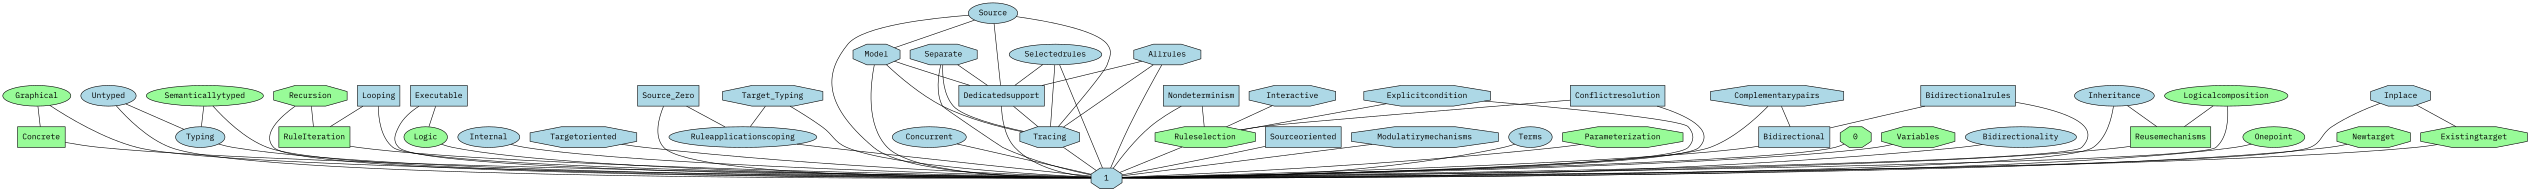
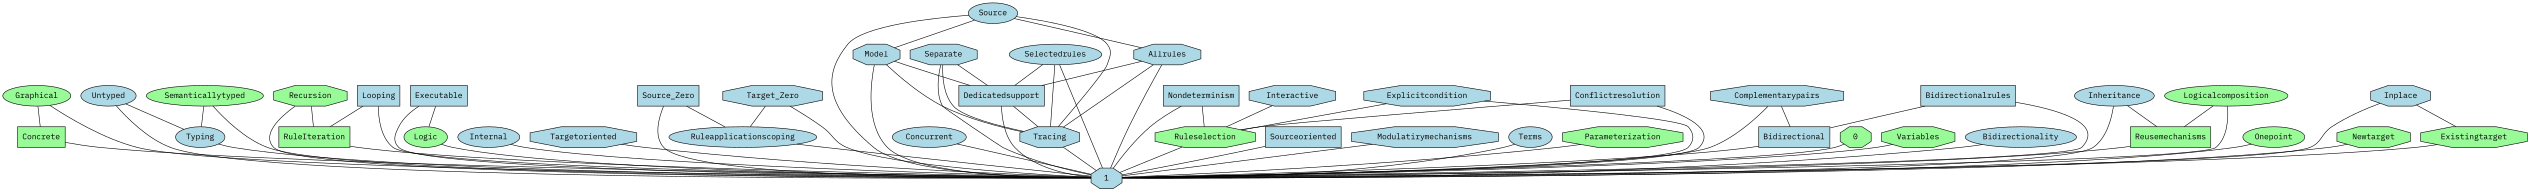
edge "Source" -- "Dedicatedsupport": now "Source" -- "Allrules"
node "Target_Typing": label "Target_Typing" -> "Target_Zero"
